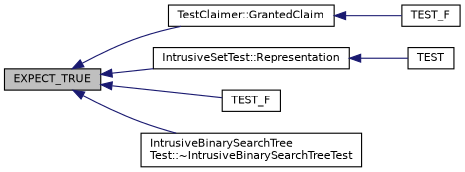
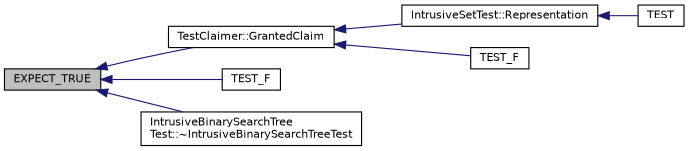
edge "IntrusiveSetTest::Representation" -> "EXPECT_TRUE": now "IntrusiveSetTest::Representation" -> "TestClaimer::GrantedClaim"
